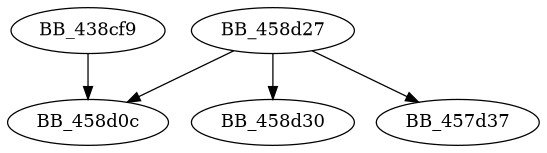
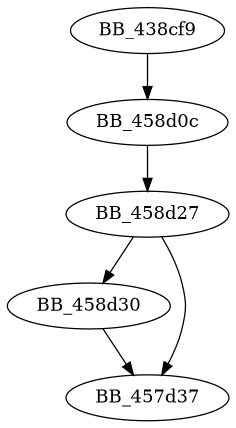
edge "BB_458d27" -> "BB_458d0c": reversed
edge "BB_458d30" -> "BB_457d37": added
